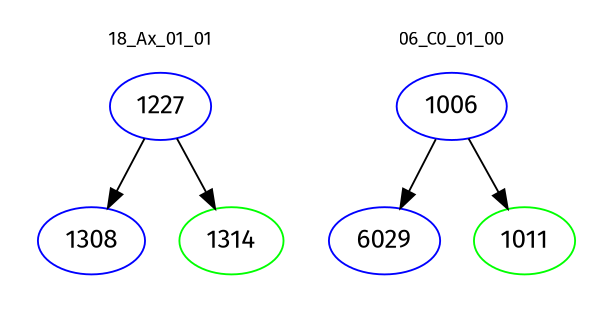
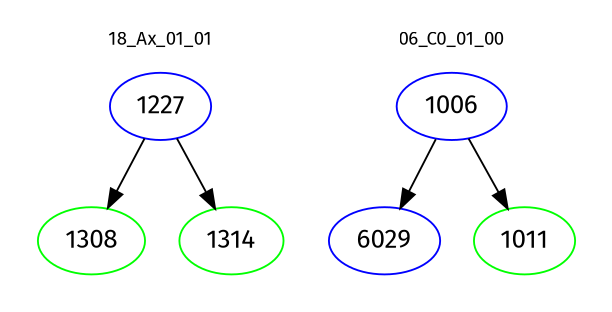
node "1308": color blue -> green
